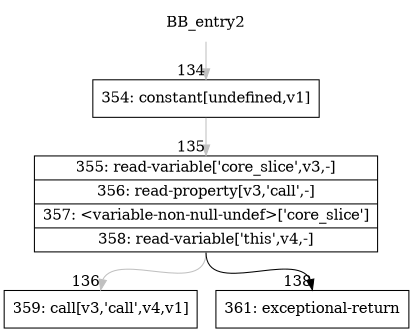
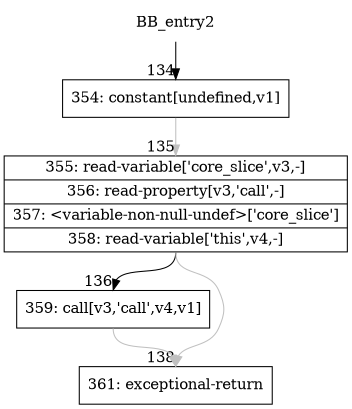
edge "BB_entry2" -> "354: constant[undefined,v1]": color gray -> black
edge "355: read-variable['core_slice',v3,-]" -> "359: call[v3,'call',v4,v1]": color gray -> black
edge "355: read-variable['core_slice',v3,-]" -> "361: exceptional-return": color black -> gray
edge "359: call[v3,'call',v4,v1]" -> "361: exceptional-return": added
